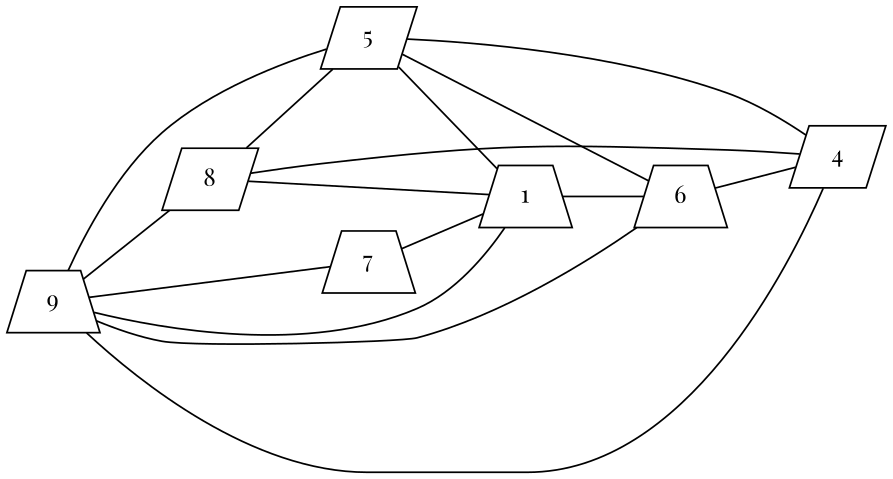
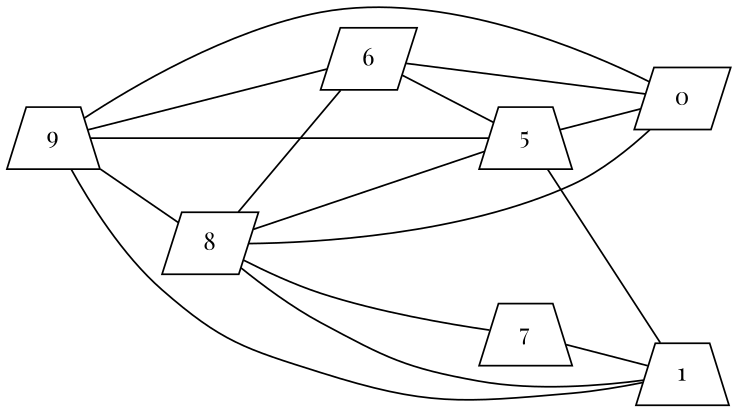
node "5": shape parallelogram -> trapezium
node "4": label "4" -> "0"
edge "1" -- "6": now "8" -- "6"
node "6": shape trapezium -> parallelogram
edge "7" -- "9": now "7" -- "8"
